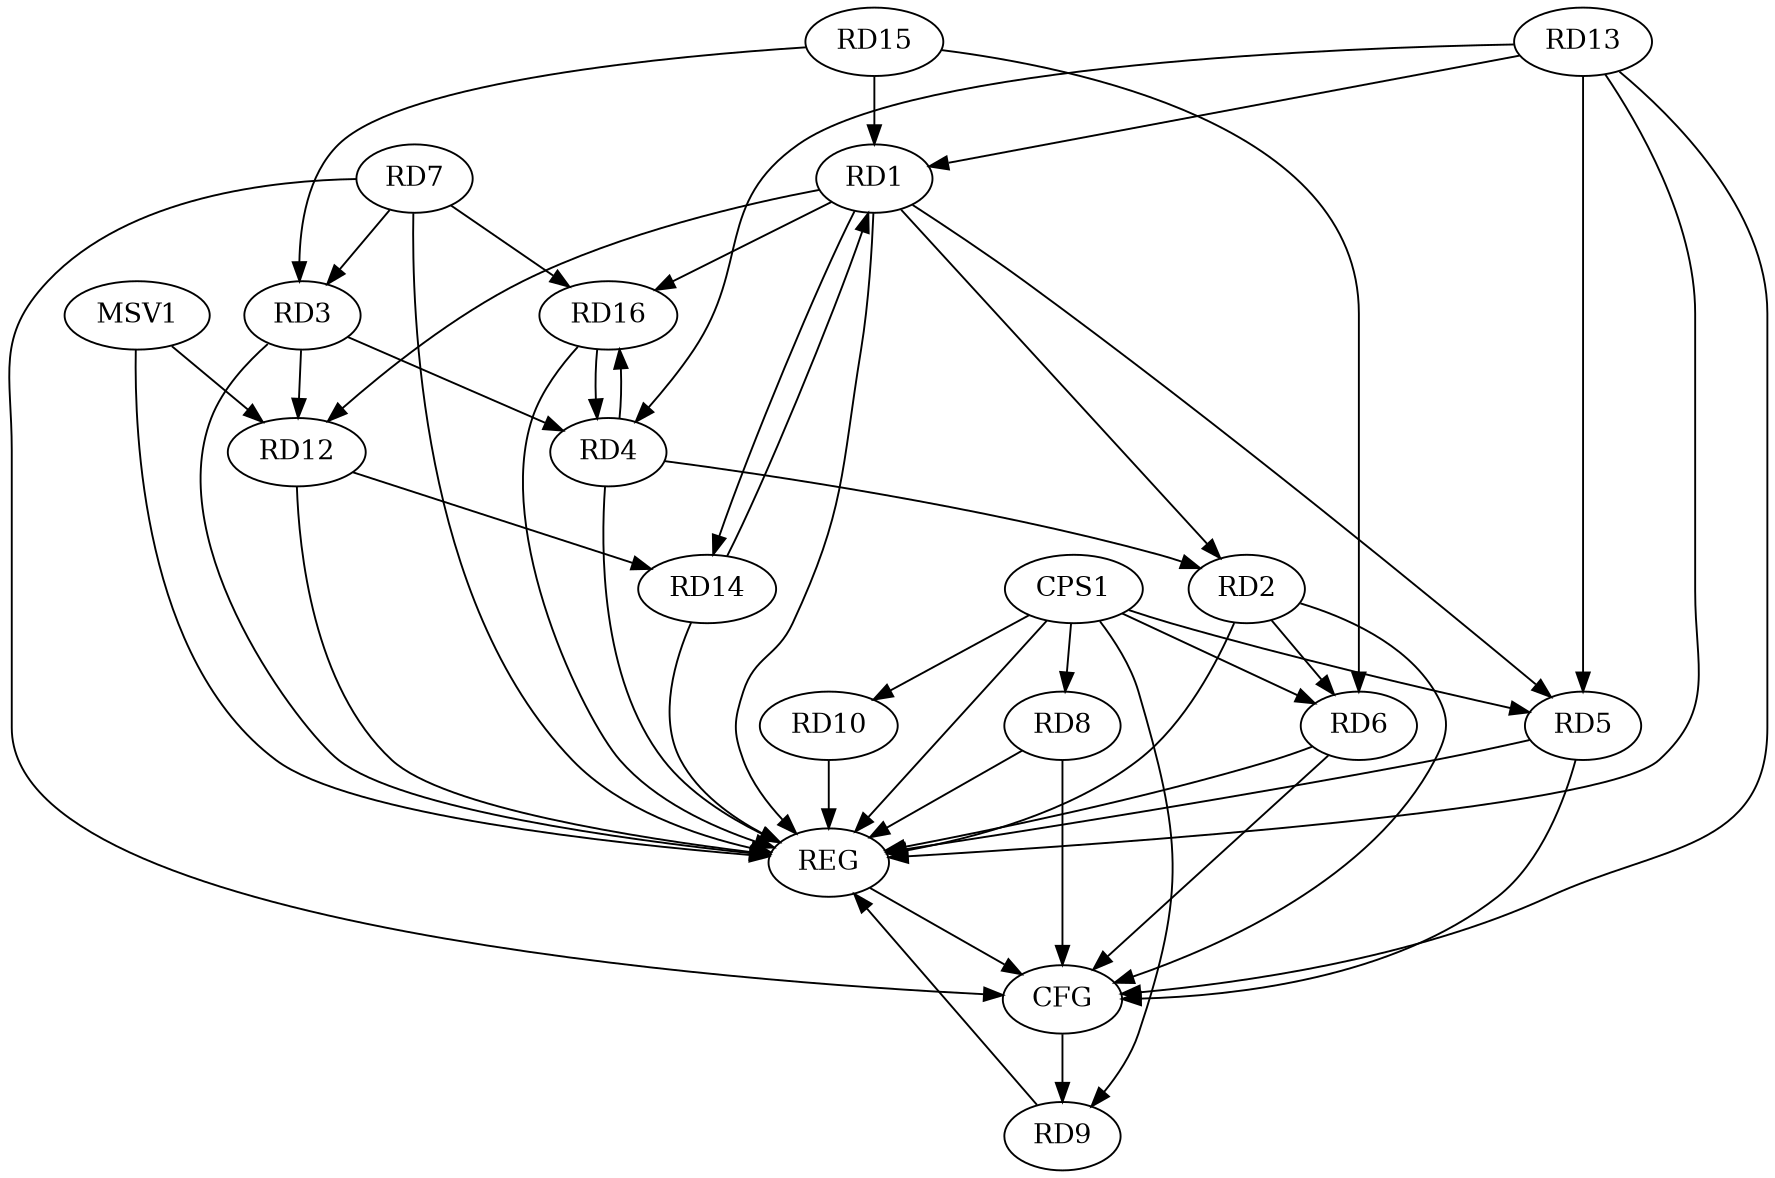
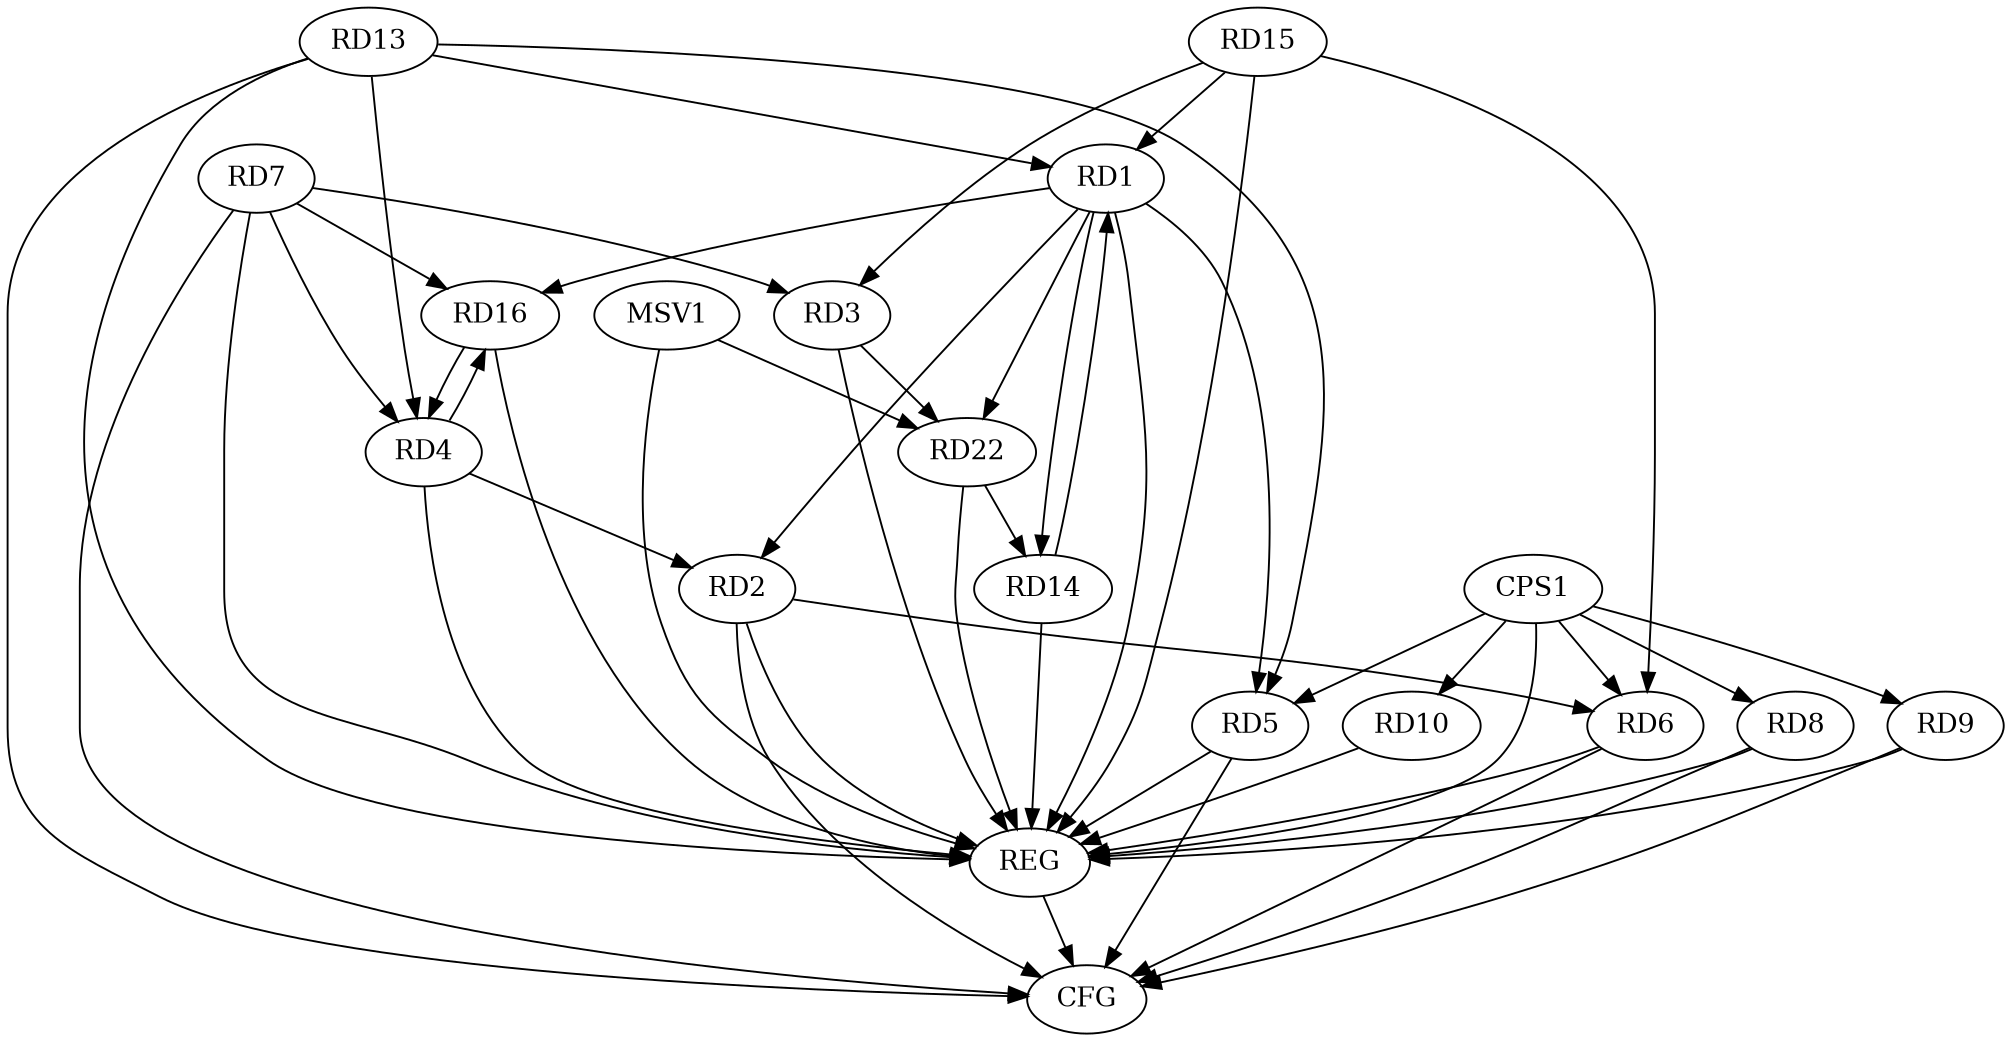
edge "RD3" -> "RD4": now "RD7" -> "RD4"
node "RD12": label "RD12" -> "RD22"
edge "RD15" -> "REG": added
edge "CFG" -> "RD9": reversed
